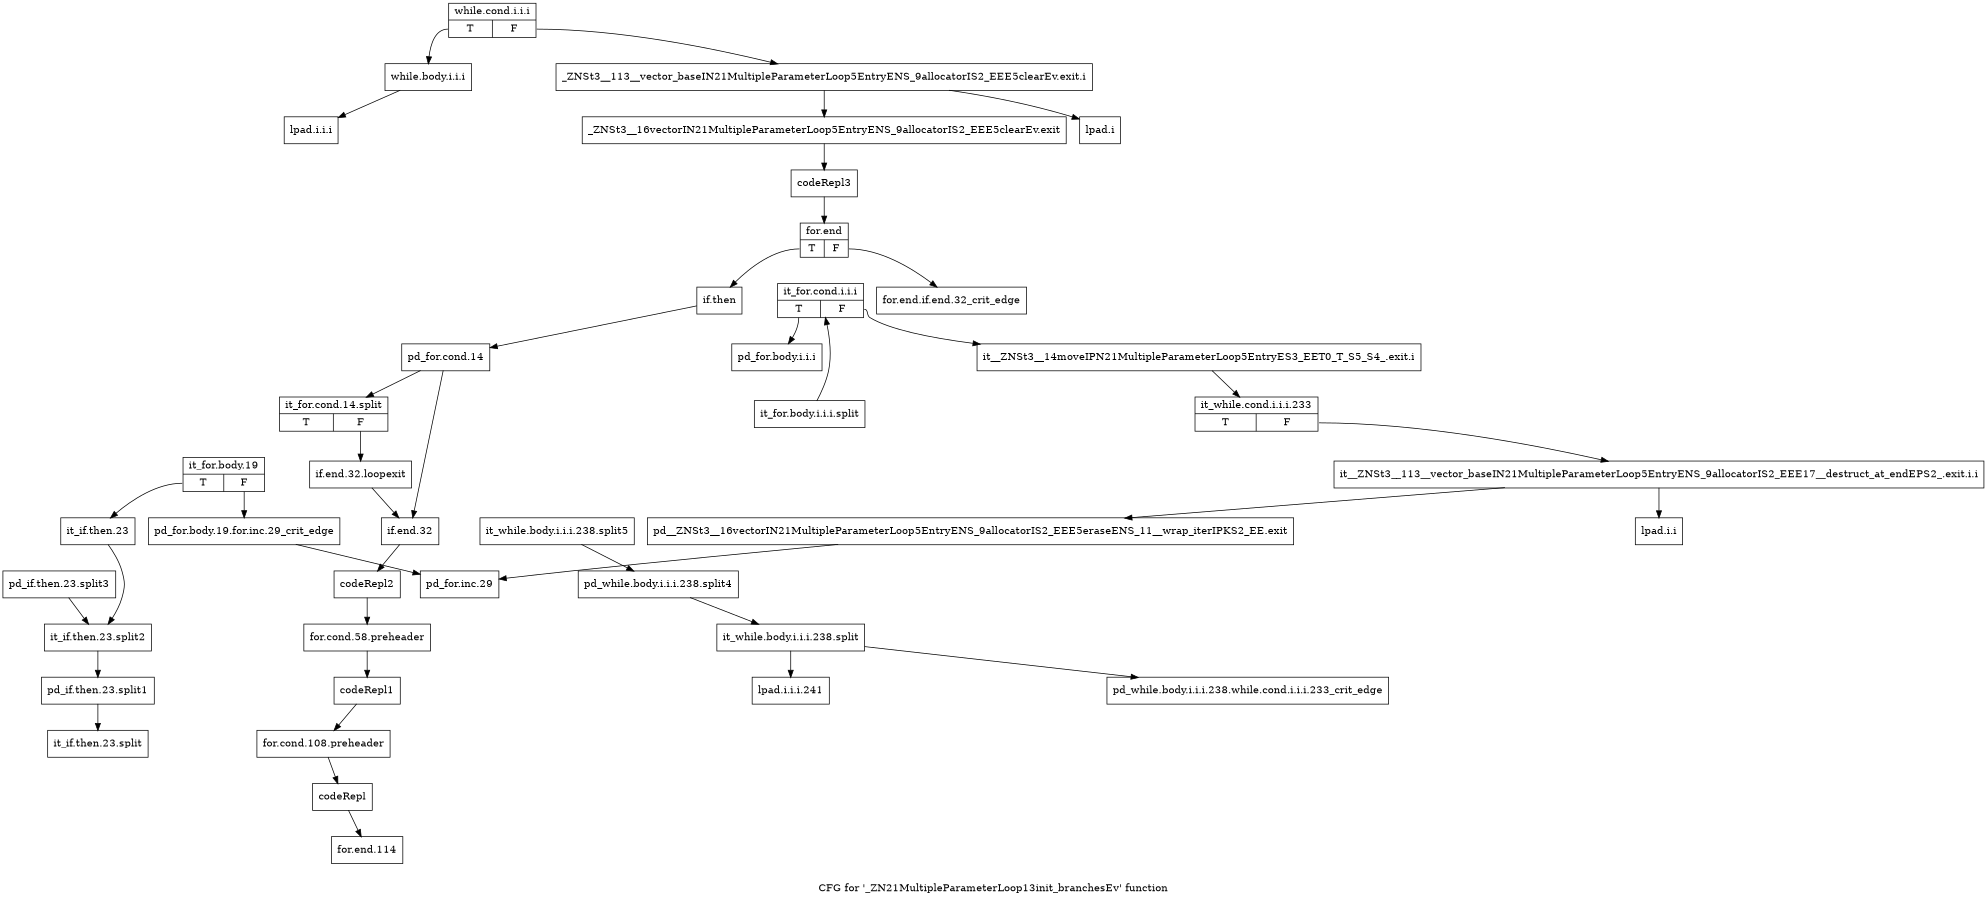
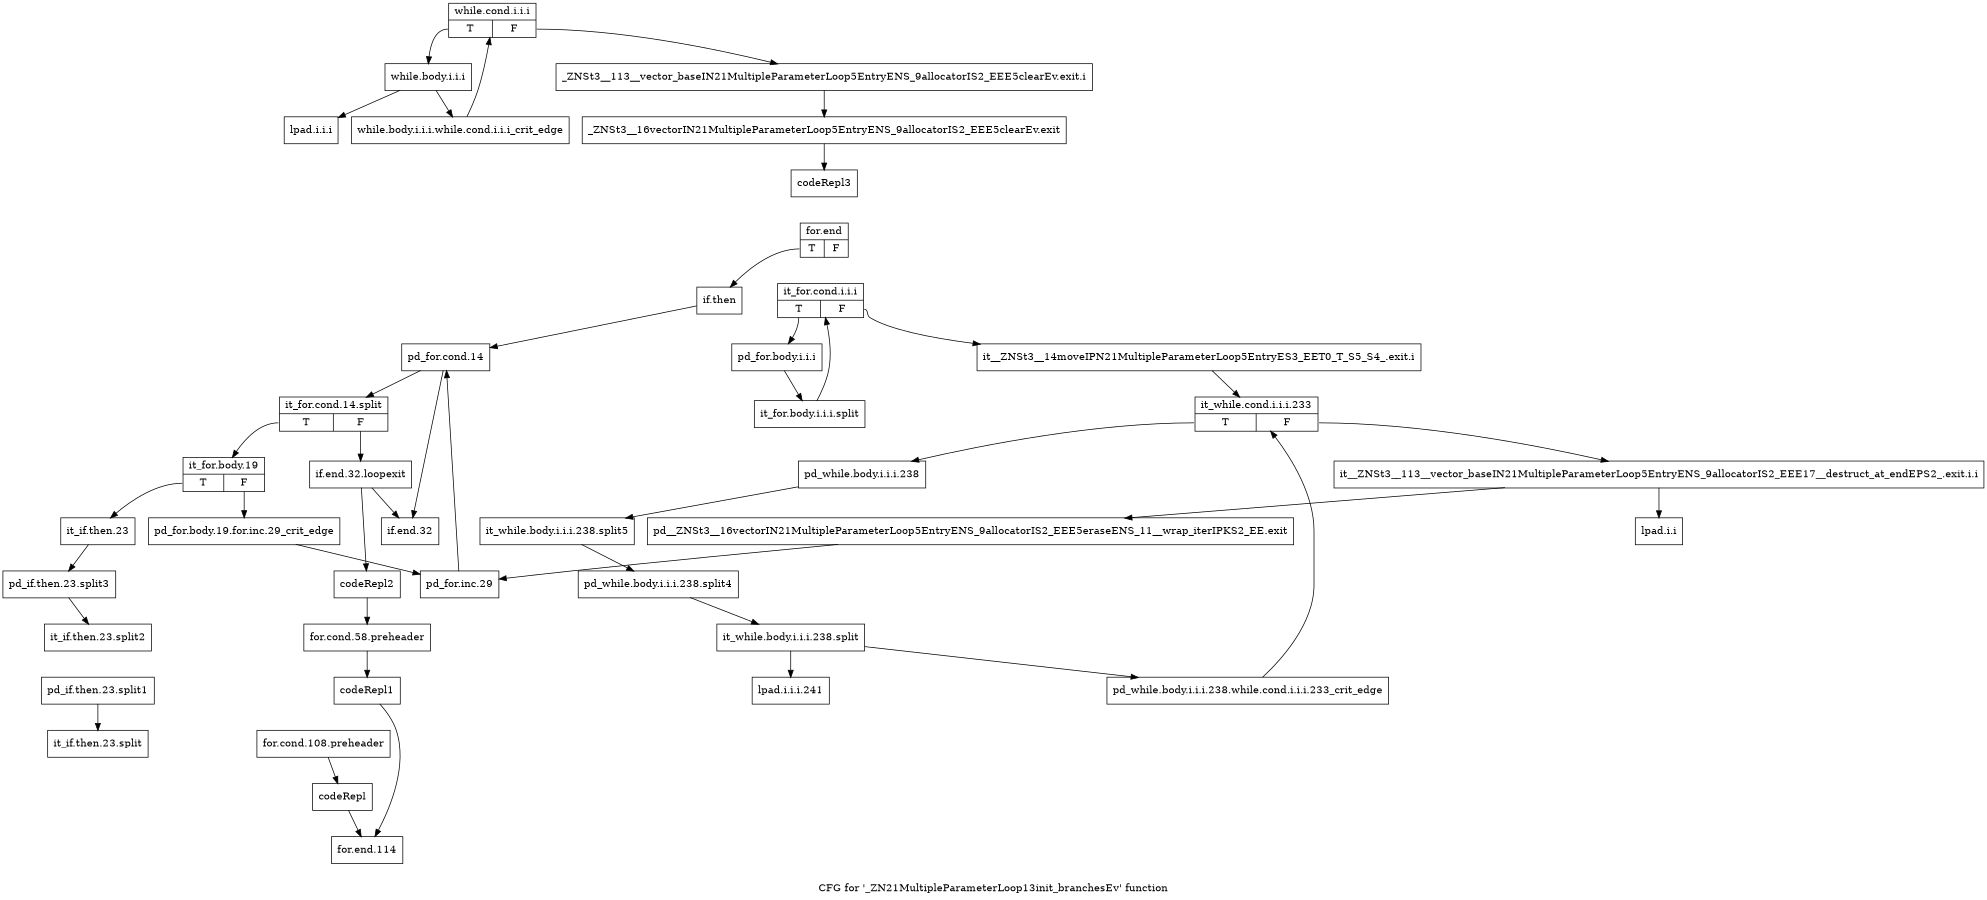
node "while.body.i.i.i.while.cond.i.i.i_crit_edge": added
node "lpad.i": removed
edge "codeRepl3" -> "for.end": removed
node "for.end.if.end.32_crit_edge": removed
edge "pd_for.body.i.i.i" -> "it_for.body.i.i.i.split": added
edge "it_for.cond.14.split" -> "it_for.body.19": added
edge "pd_for.inc.29" -> "pd_for.cond.14": added
node "pd_while.body.i.i.i.238": added
edge "if.end.32" -> "codeRepl2": now "if.end.32.loopexit" -> "codeRepl2"
edge "pd_while.body.i.i.i.238.while.cond.i.i.i.233_crit_edge" -> "it_while.cond.i.i.i.233": added
edge "it_if.then.23" -> "it_if.then.23.split2": now "it_if.then.23" -> "pd_if.then.23.split3"
edge "it_if.then.23.split2" -> "pd_if.then.23.split1": removed
edge "codeRepl1" -> "for.cond.108.preheader": now "codeRepl1" -> "for.end.114"
